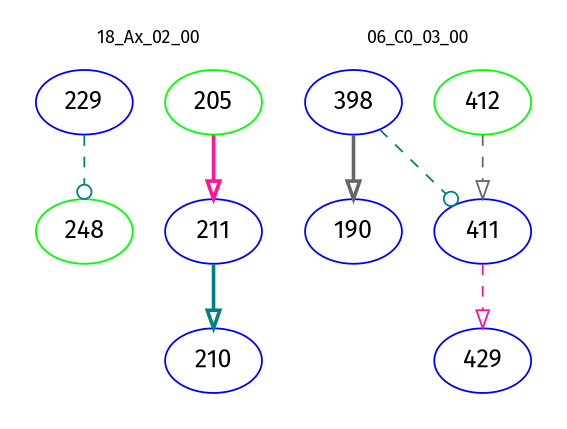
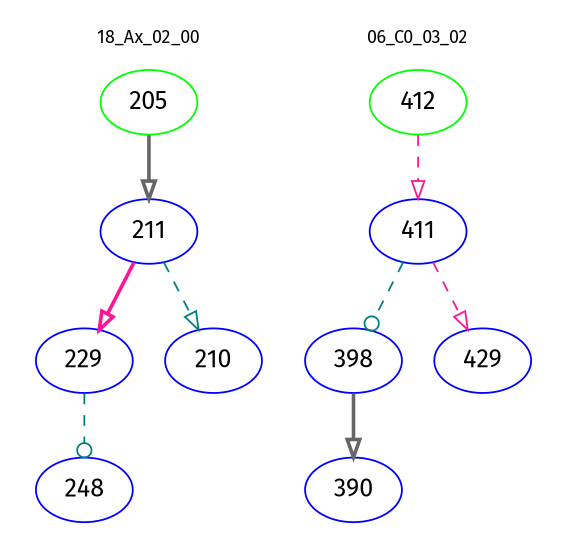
cluster "06_C0_03_00": label "06_C0_03_00" -> "06_C0_03_02"
edge "205" -> "211": color deeppink -> gray40
edge "412" -> "411": color gray40 -> deeppink
edge "398" -> "411": reversed
node "248": color green -> blue
node "190": label "190" -> "390"
edge "211" -> "210": style bold -> dashed
edge "211" -> "229": added
